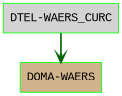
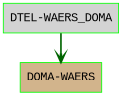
node "DTEL-WAERS_CURC": label "DTEL-WAERS_CURC" -> "DTEL-WAERS_DOMA"
